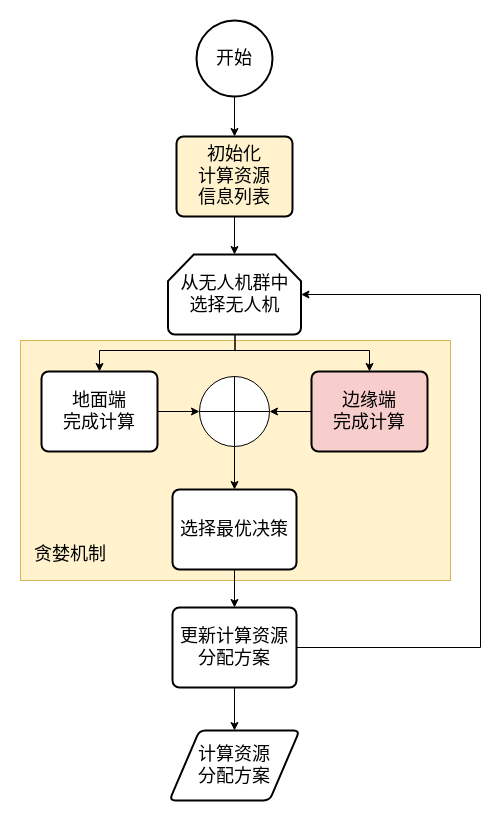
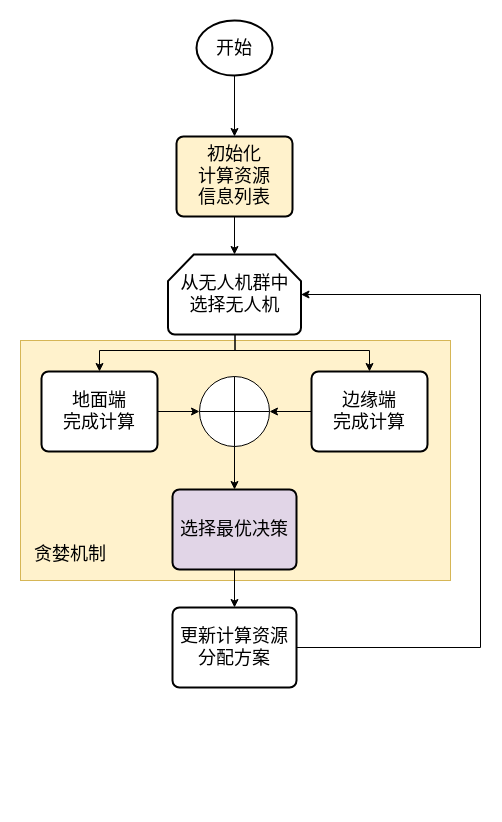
node "开始": size 76x76 -> 76x55
node "边缘端 完成计算": fillcolor #f8cecc -> #ffffff
node "选择最优决策": fillcolor #ffffff -> #e1d5e7
edge "更新计算资源分配方案" -> "计算资源 分配方案": removed
node "计算资源 分配方案": removed
